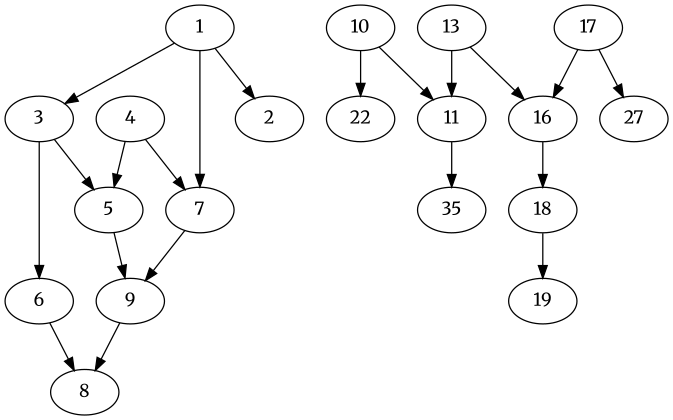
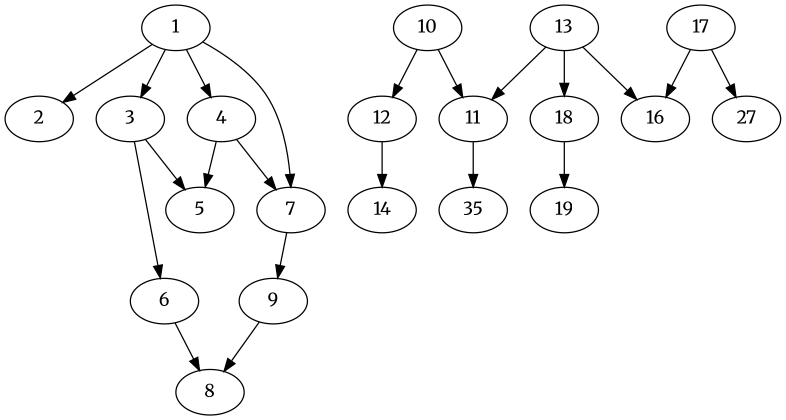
edge "1" -> "4": added
node "22": label "22" -> "12"
edge "16" -> "18": now "13" -> "18"
node "14": added
edge "5" -> "9": removed
